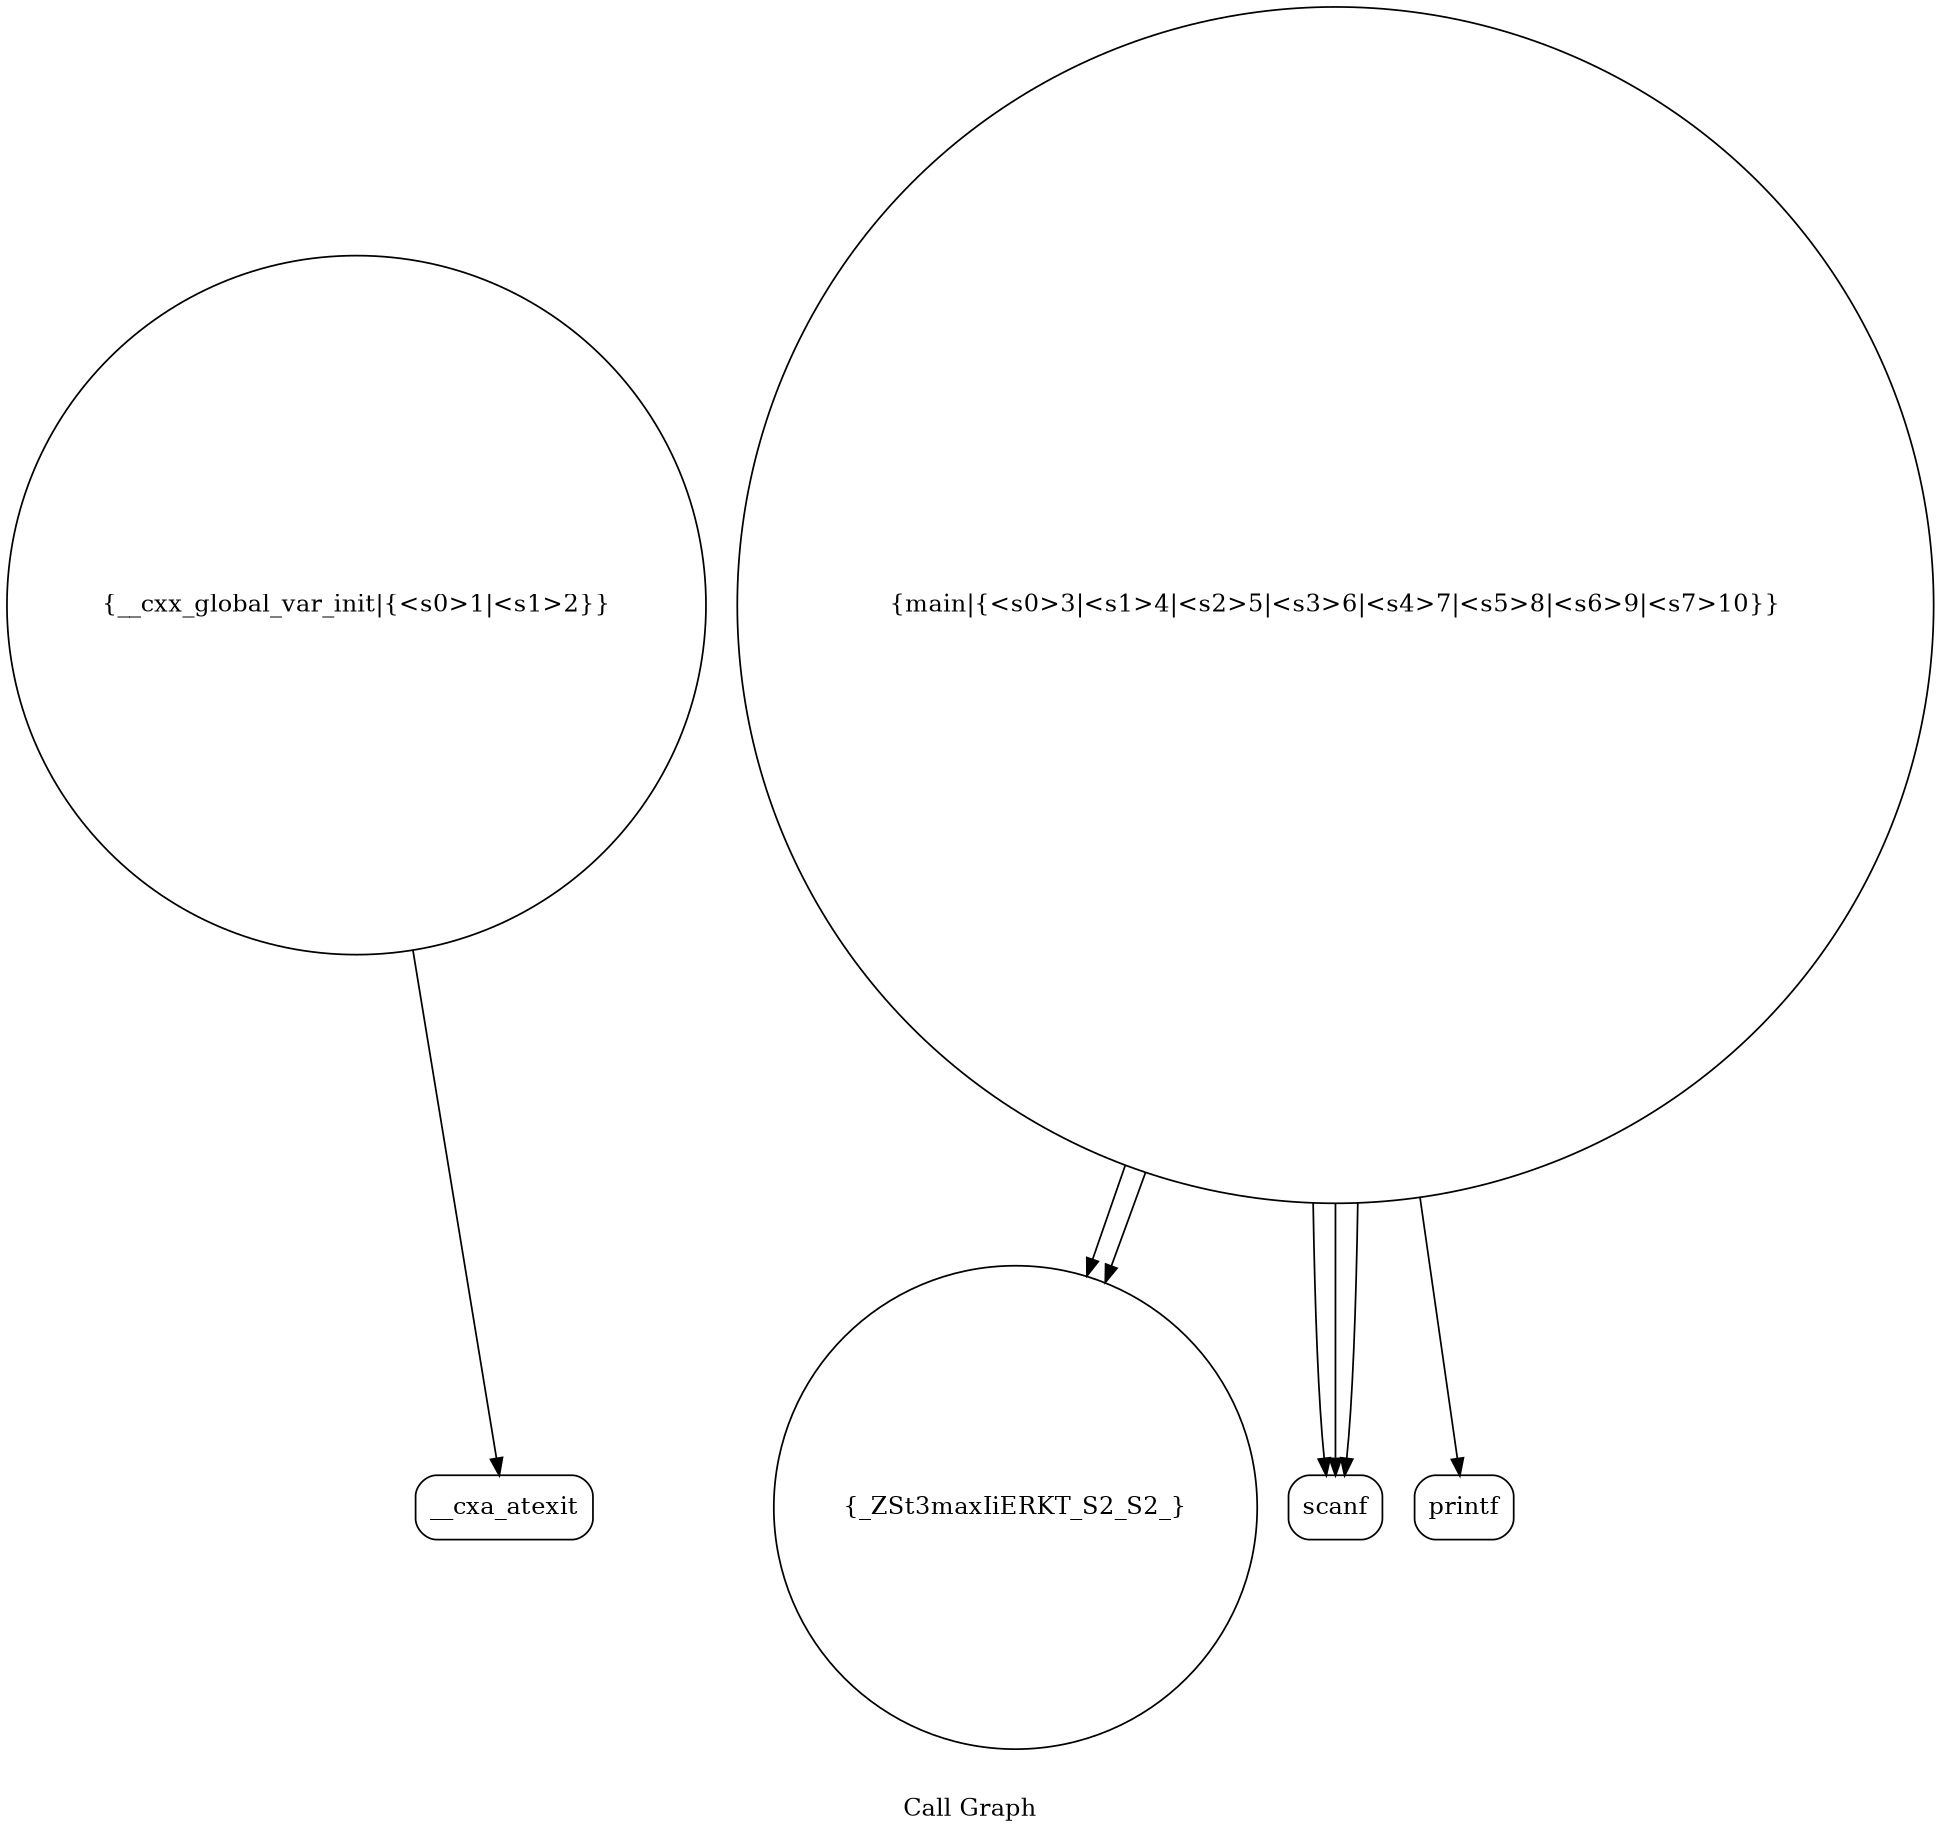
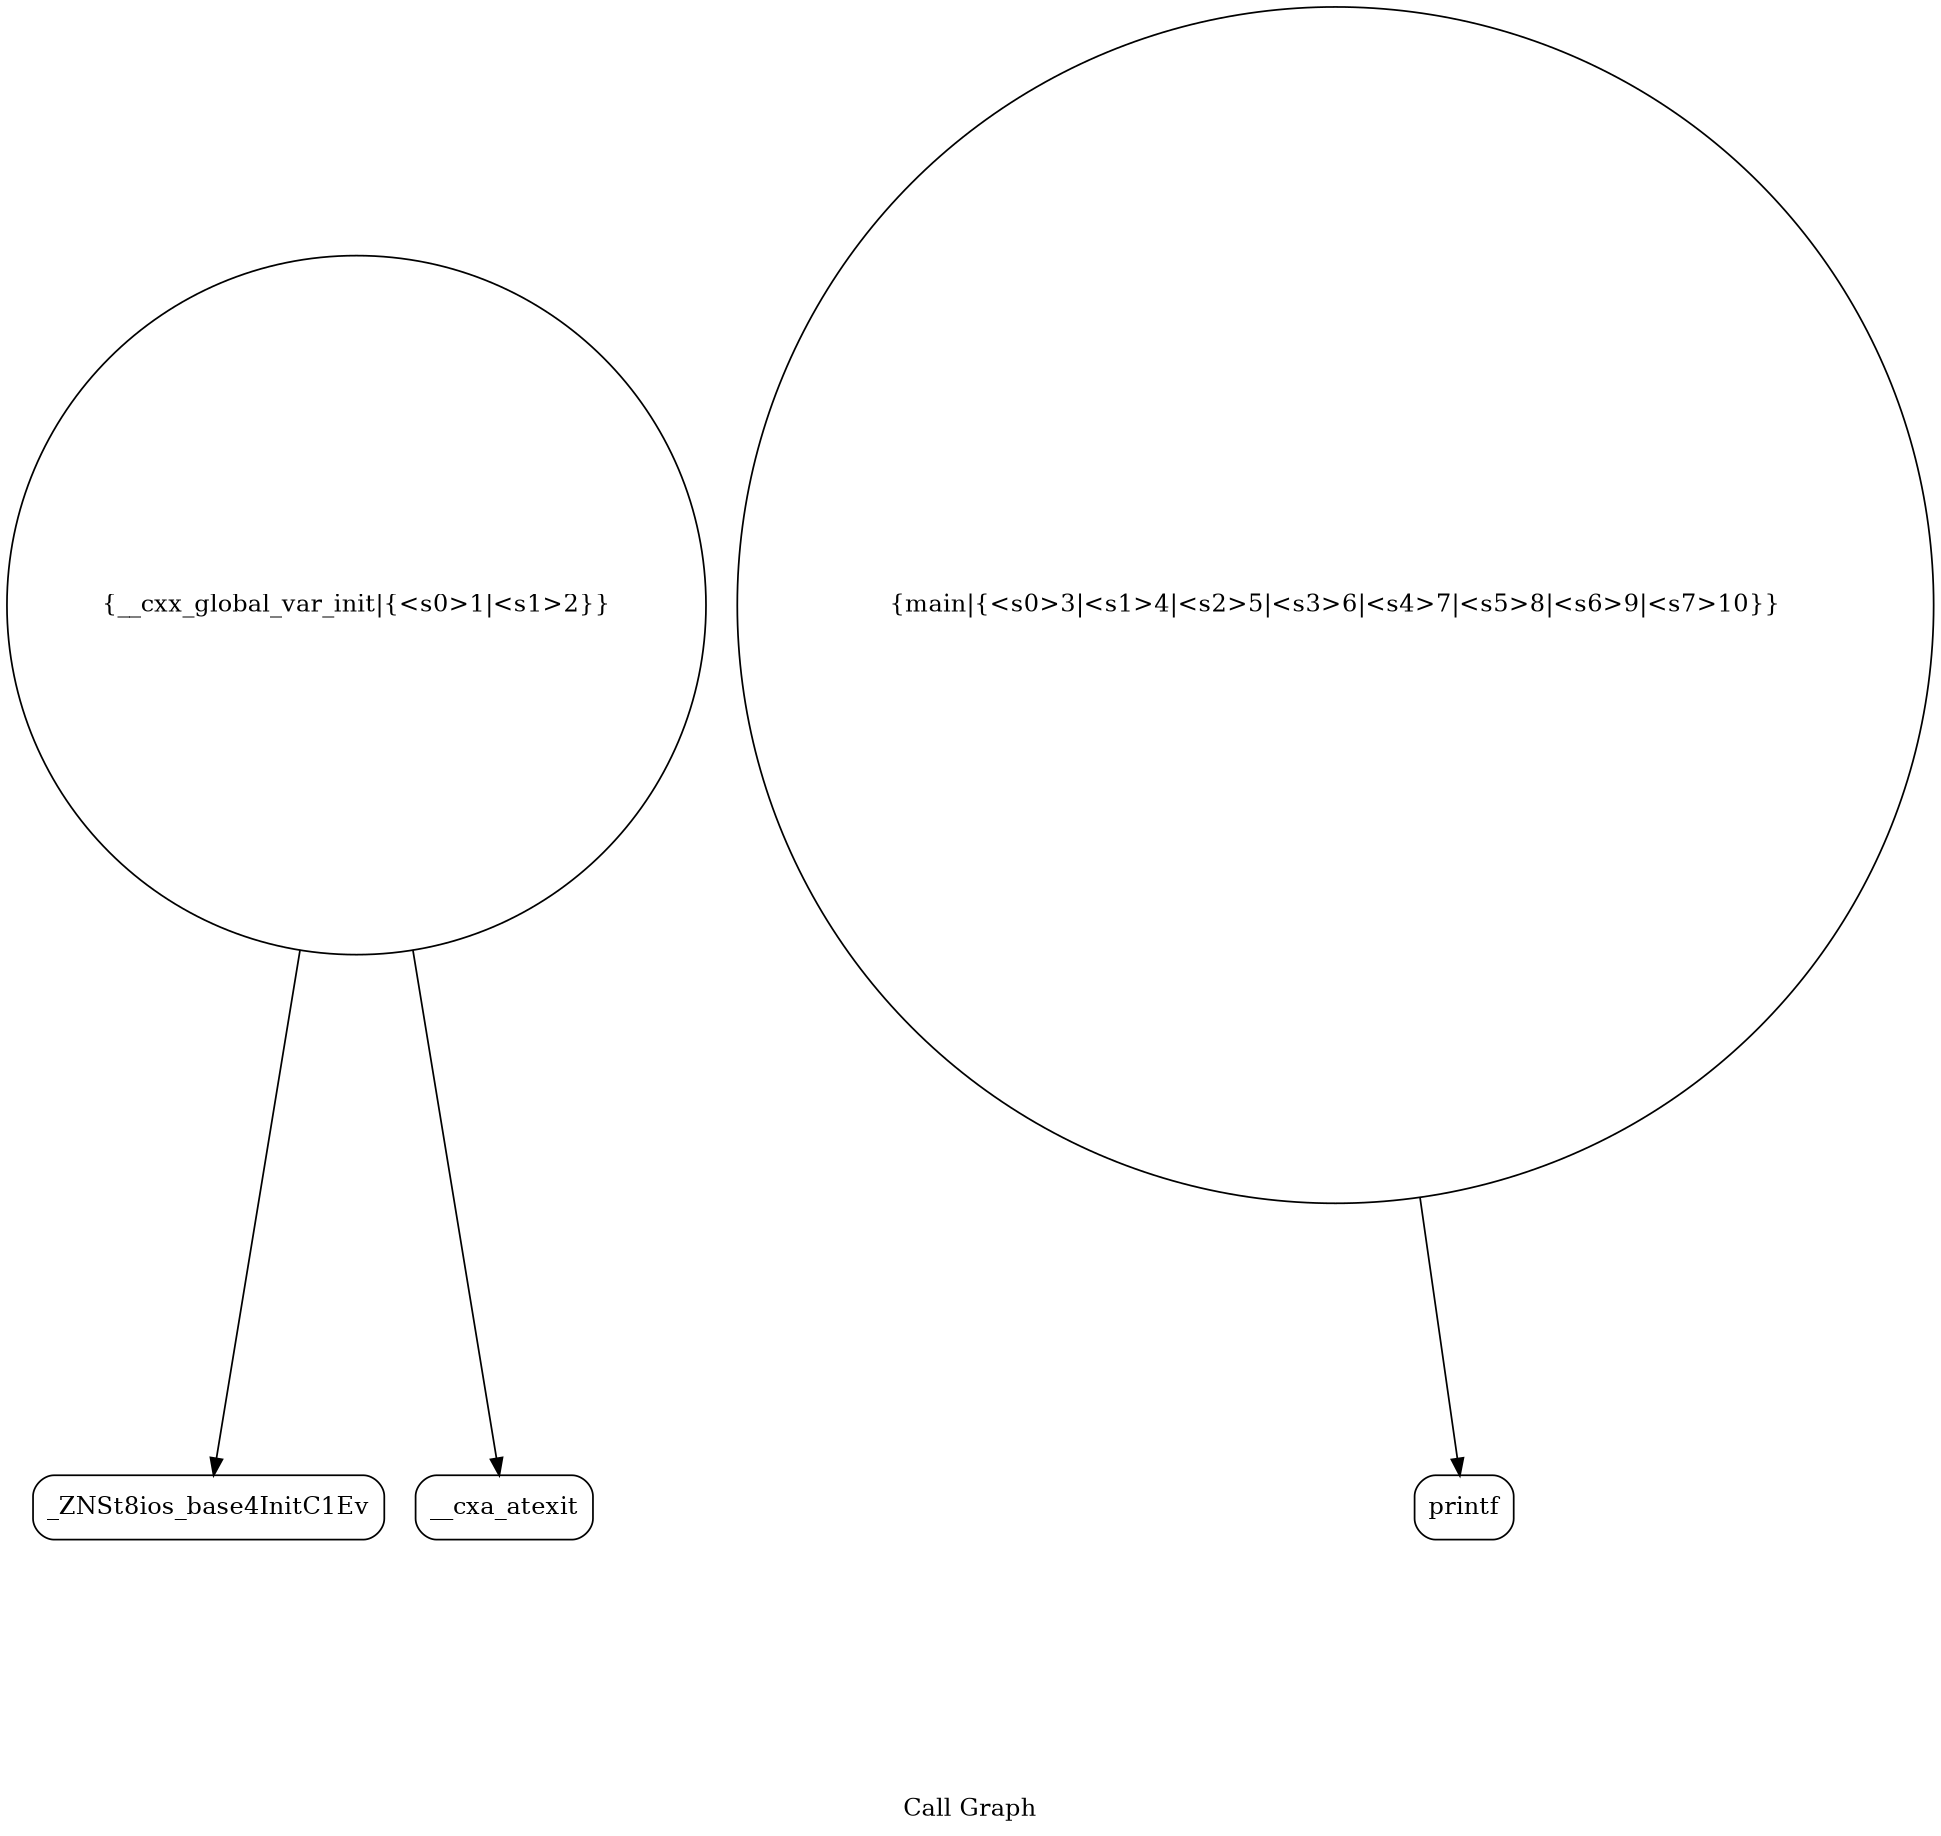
node "_ZNSt8ios_base4InitC1Ev": added
node "{_ZSt3maxIiERKT_S2_S2_}": removed
node "scanf": removed
